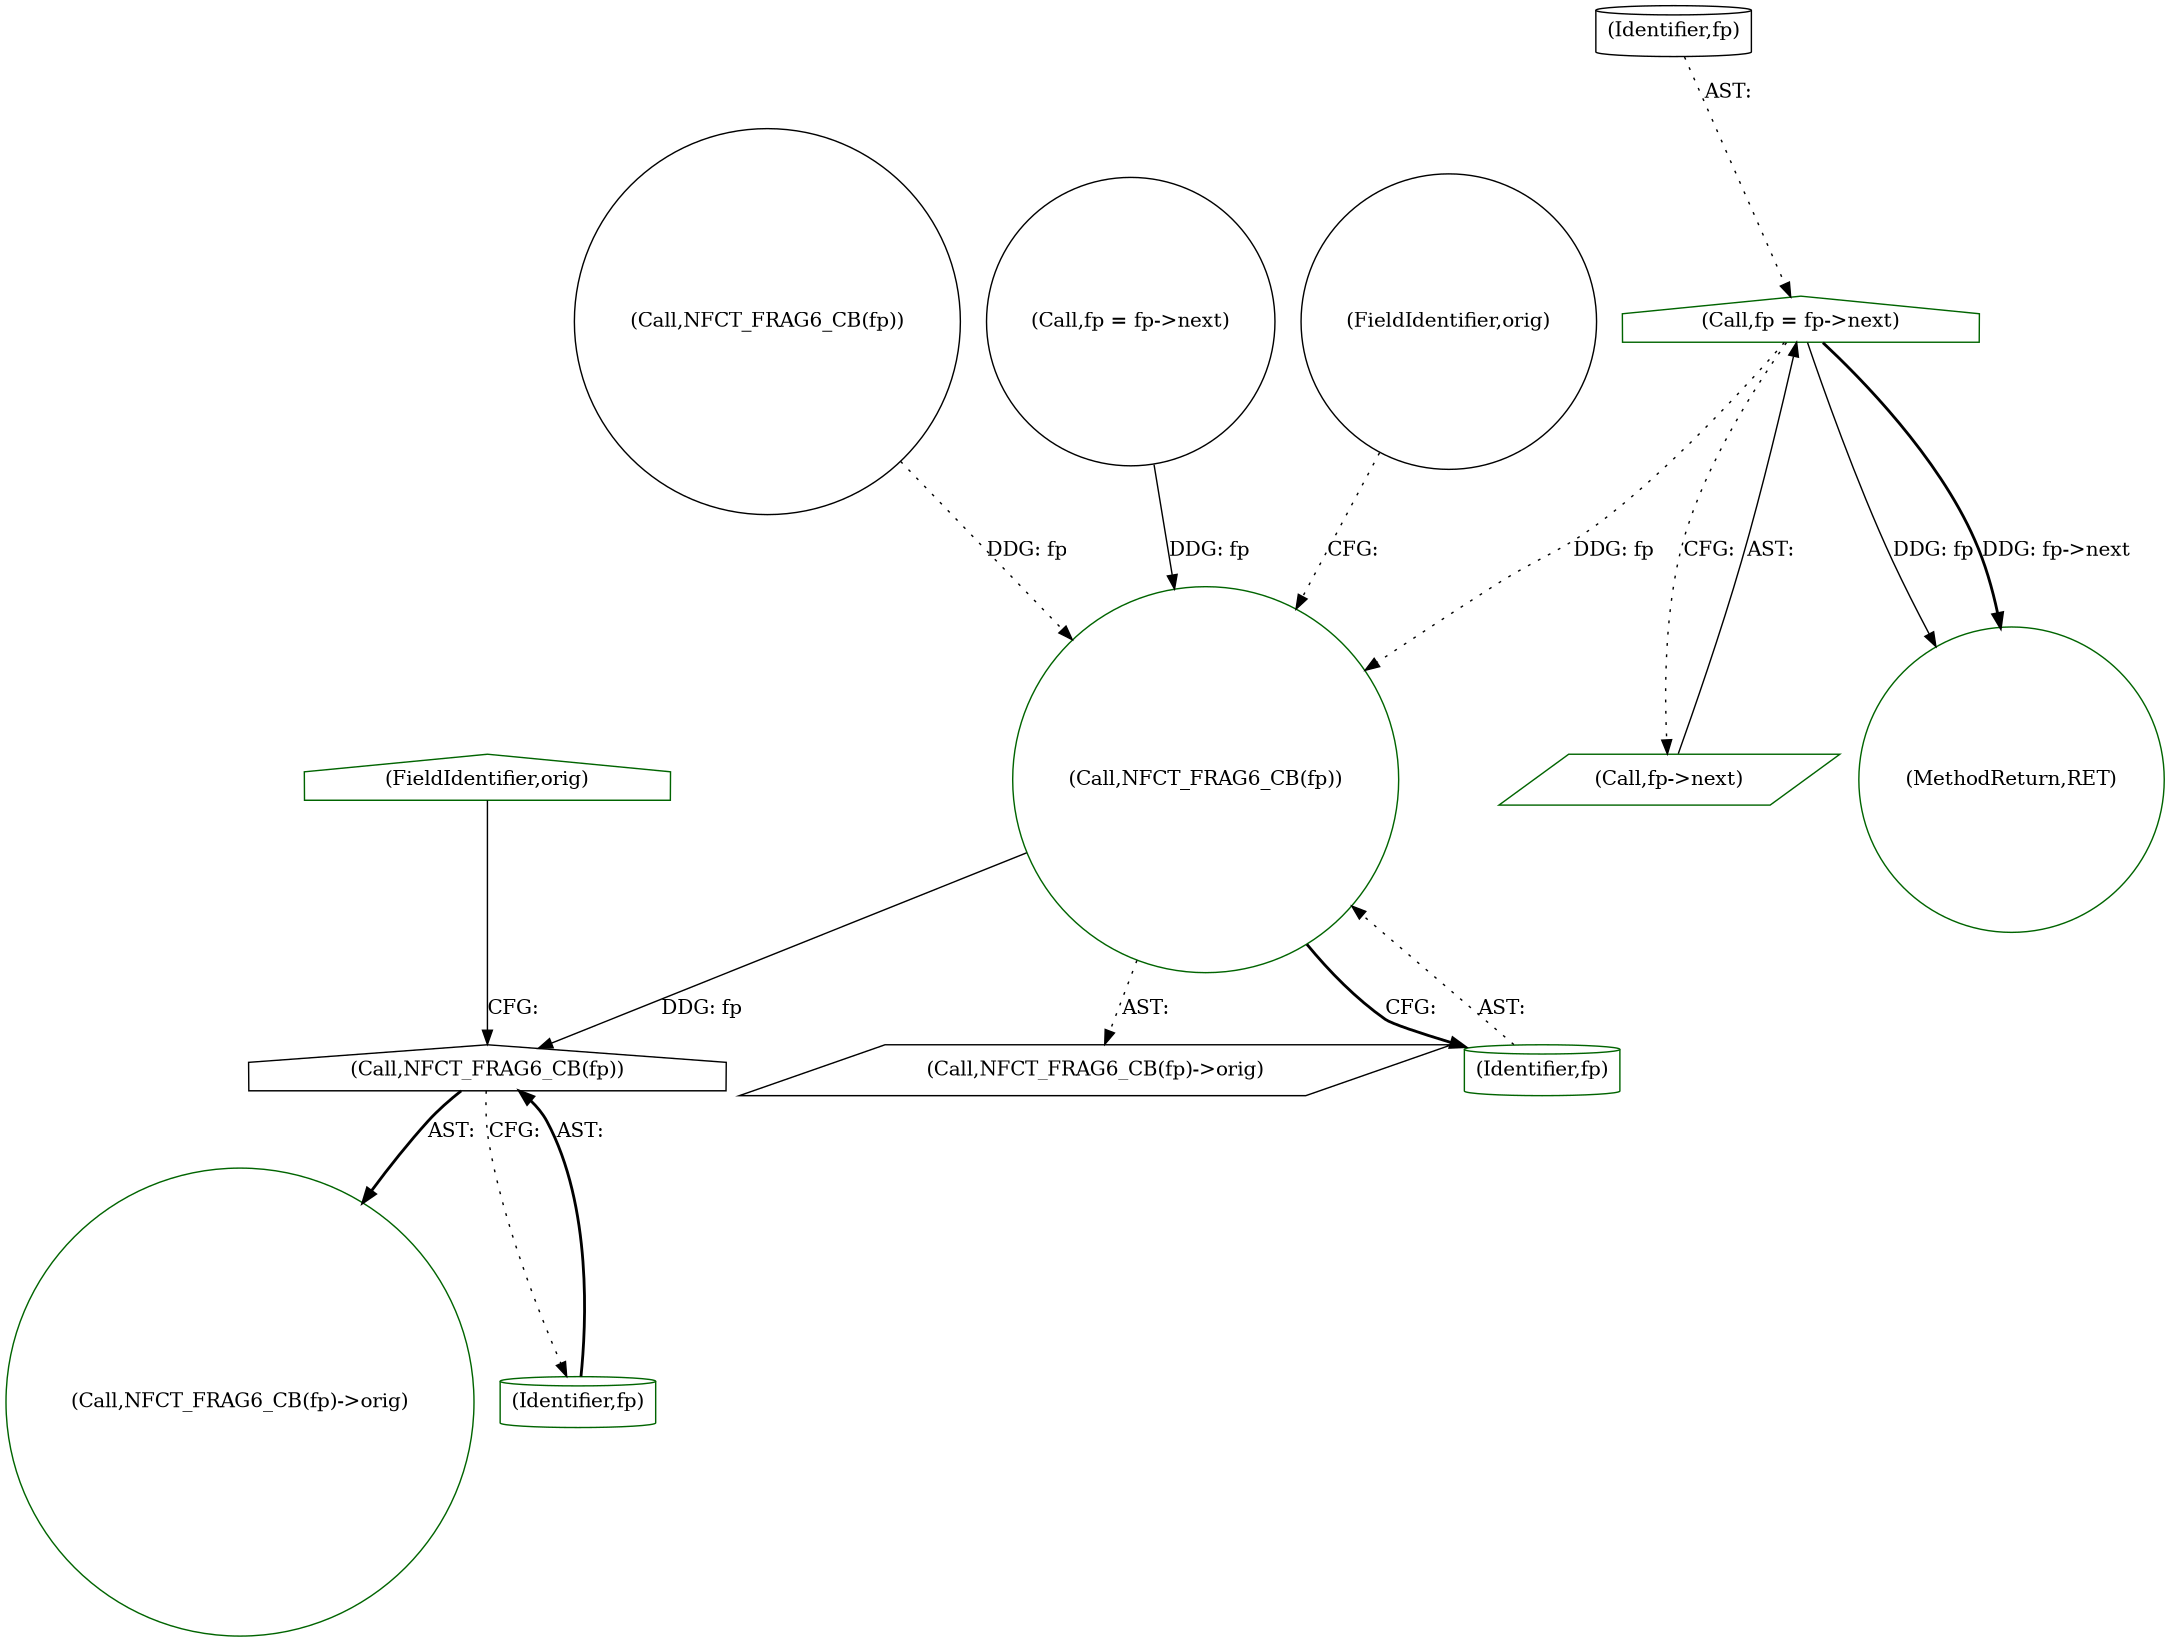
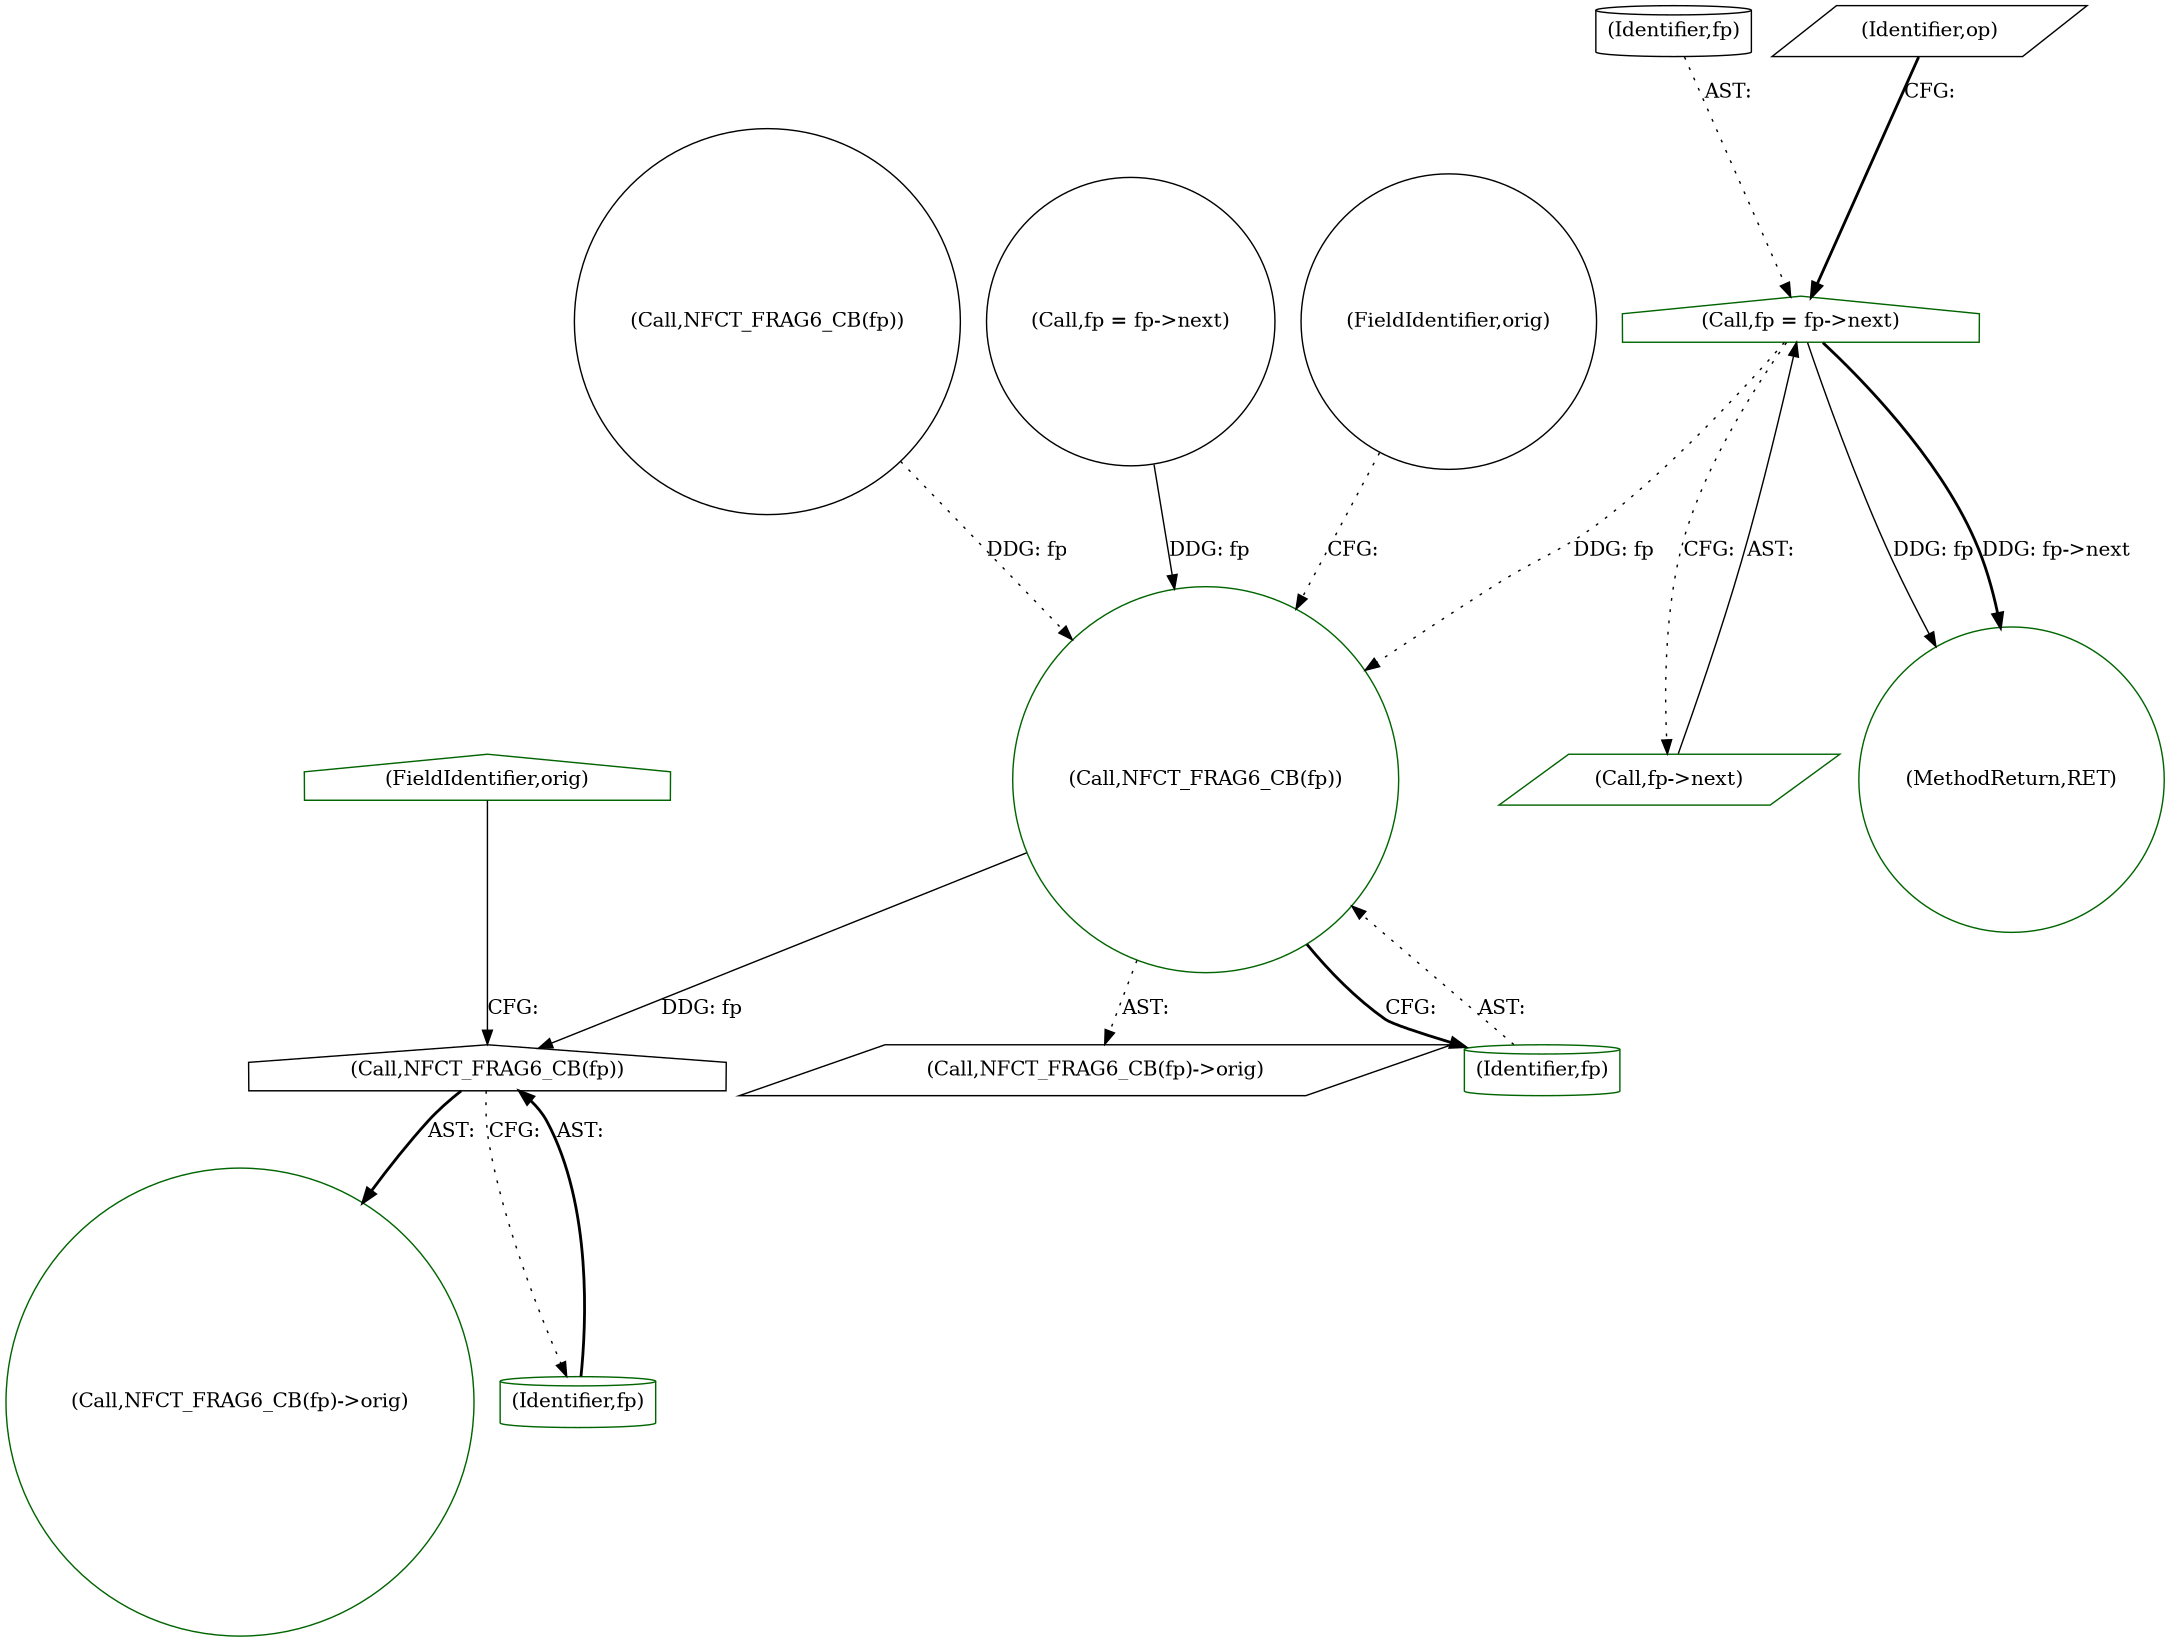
node "(Identifier,op)": added
